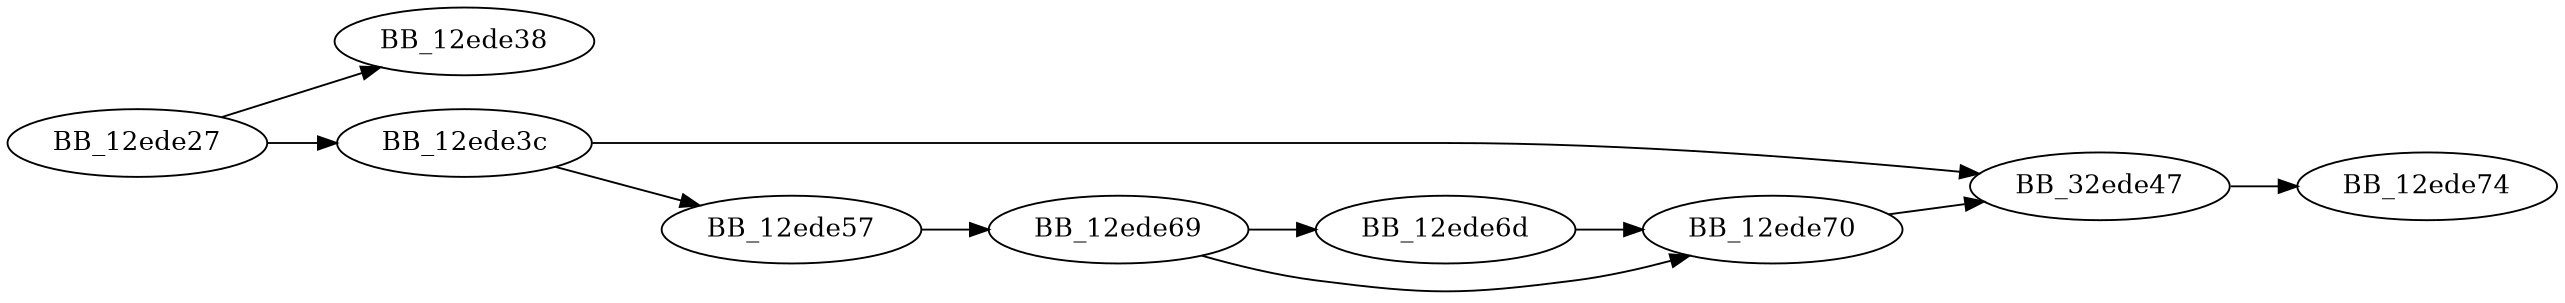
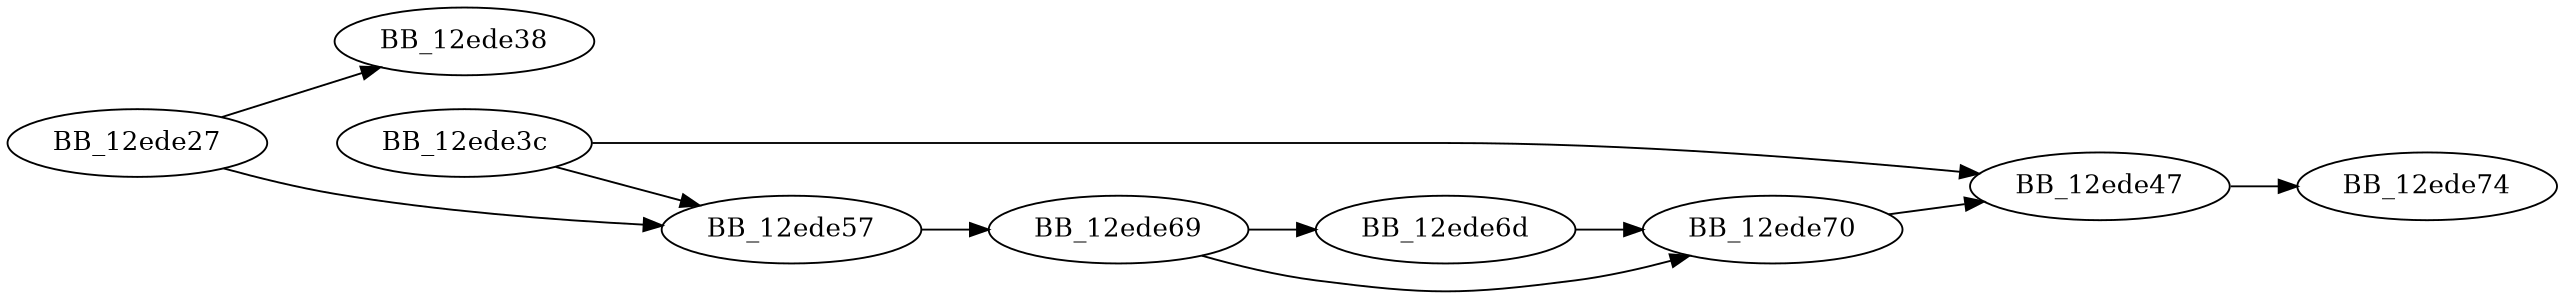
edge "BB_12ede27" -> "BB_12ede3c": now "BB_12ede27" -> "BB_12ede57"
node "BB_32ede47": label "BB_32ede47" -> "BB_12ede47"
